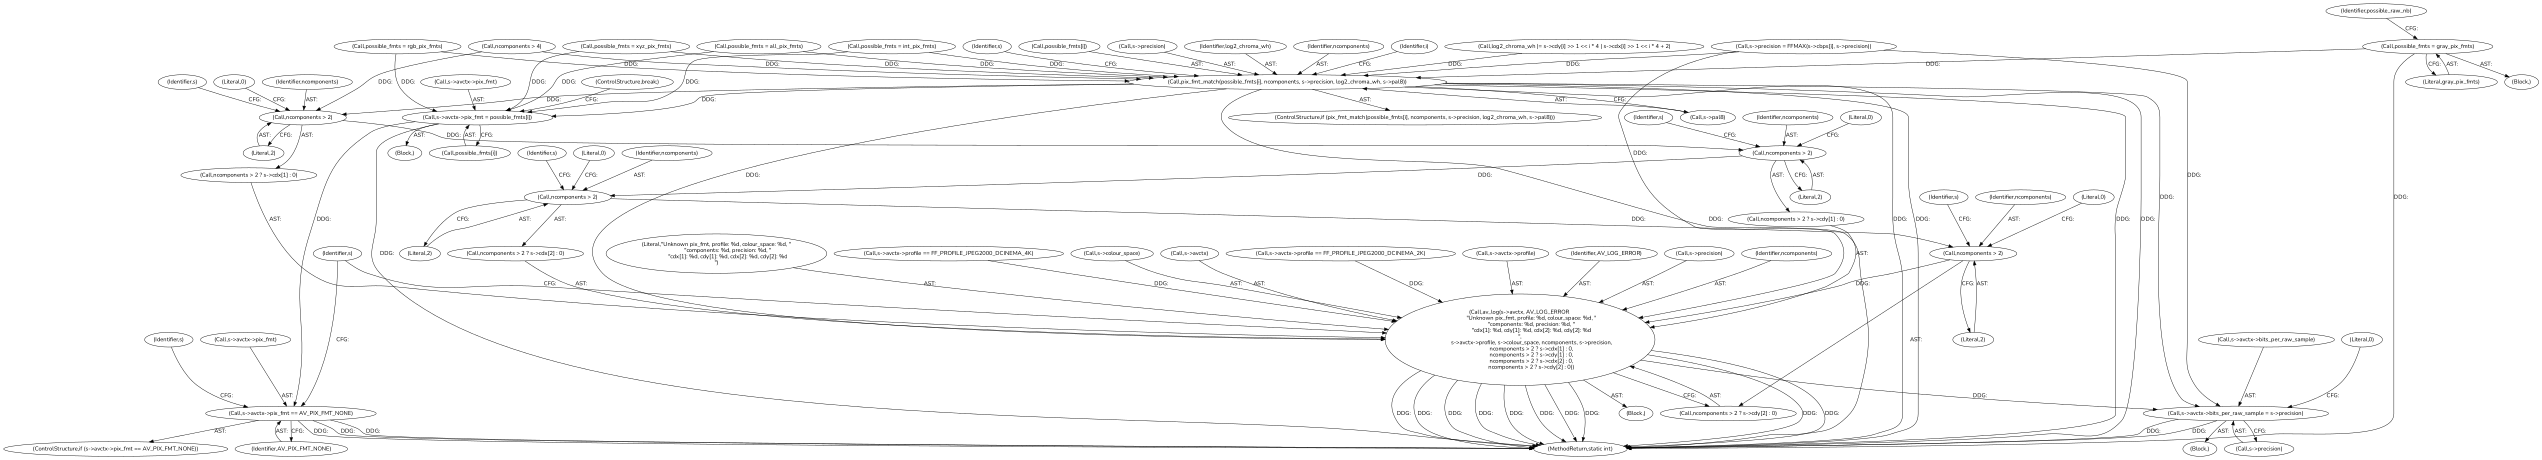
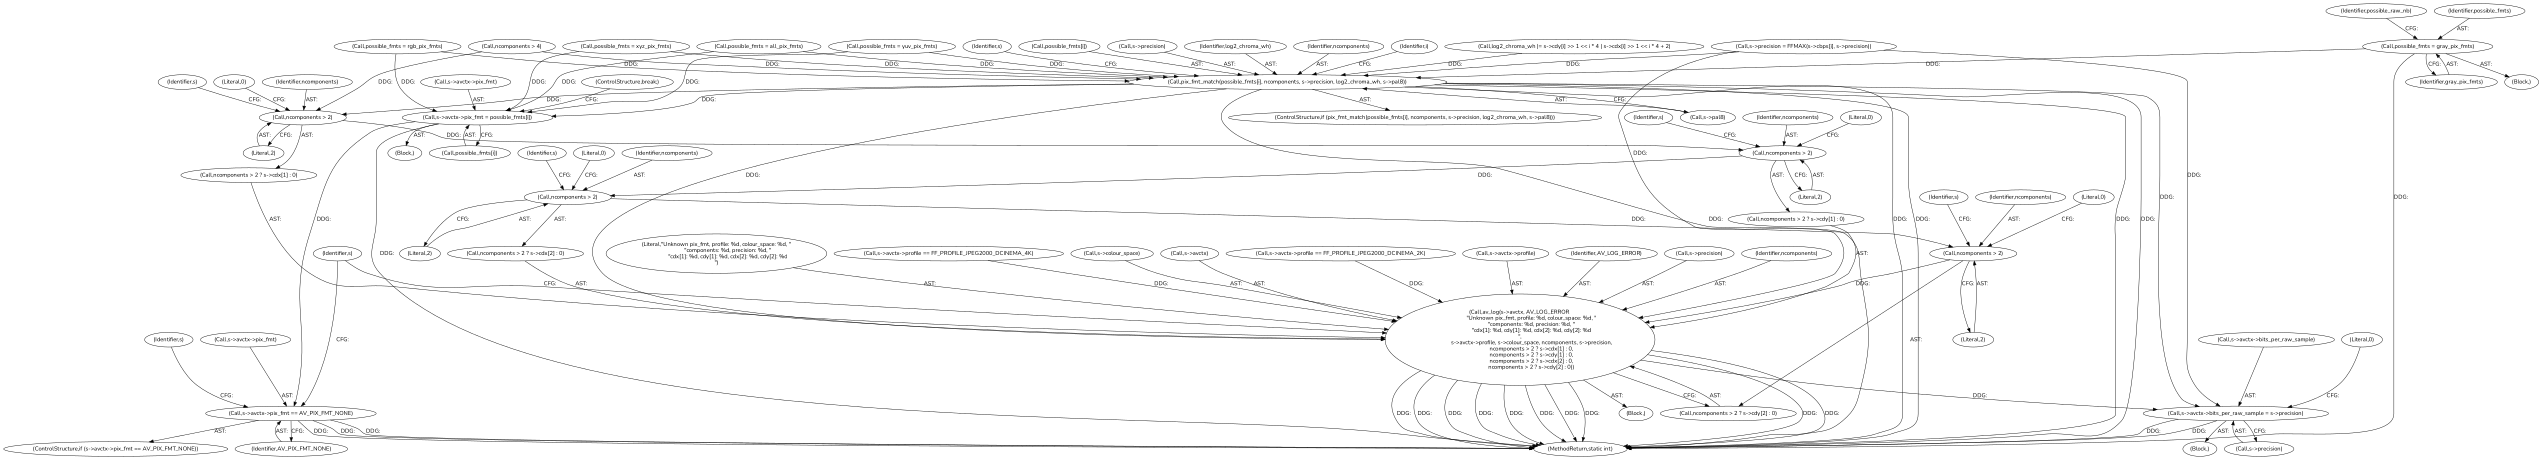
node "(Identifier,possible_fmts)": added
node "(Call,possible_fmts = int_pix_fmts)": label "(Call,possible_fmts = int_pix_fmts)" -> "(Call,possible_fmts = yuv_pix_fmts)"
node "(Literal,gray_pix_fmts)": label "(Literal,gray_pix_fmts)" -> "(Identifier,gray_pix_fmts)"
